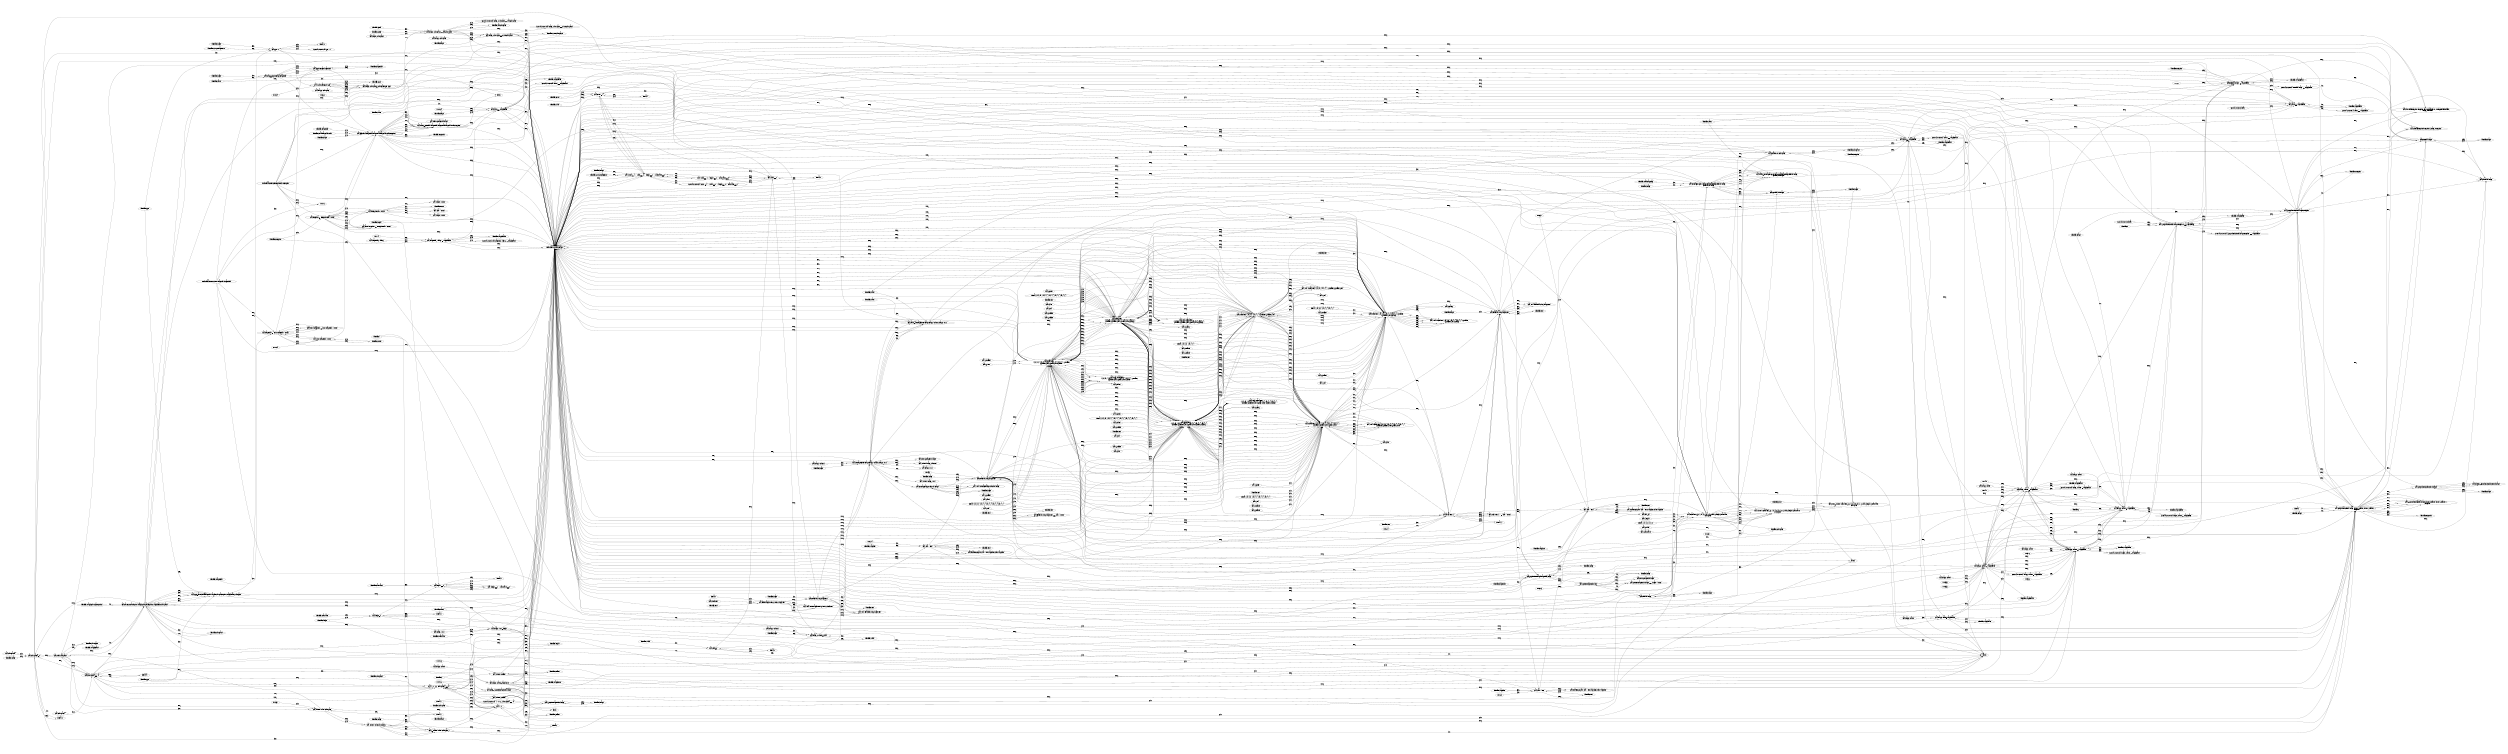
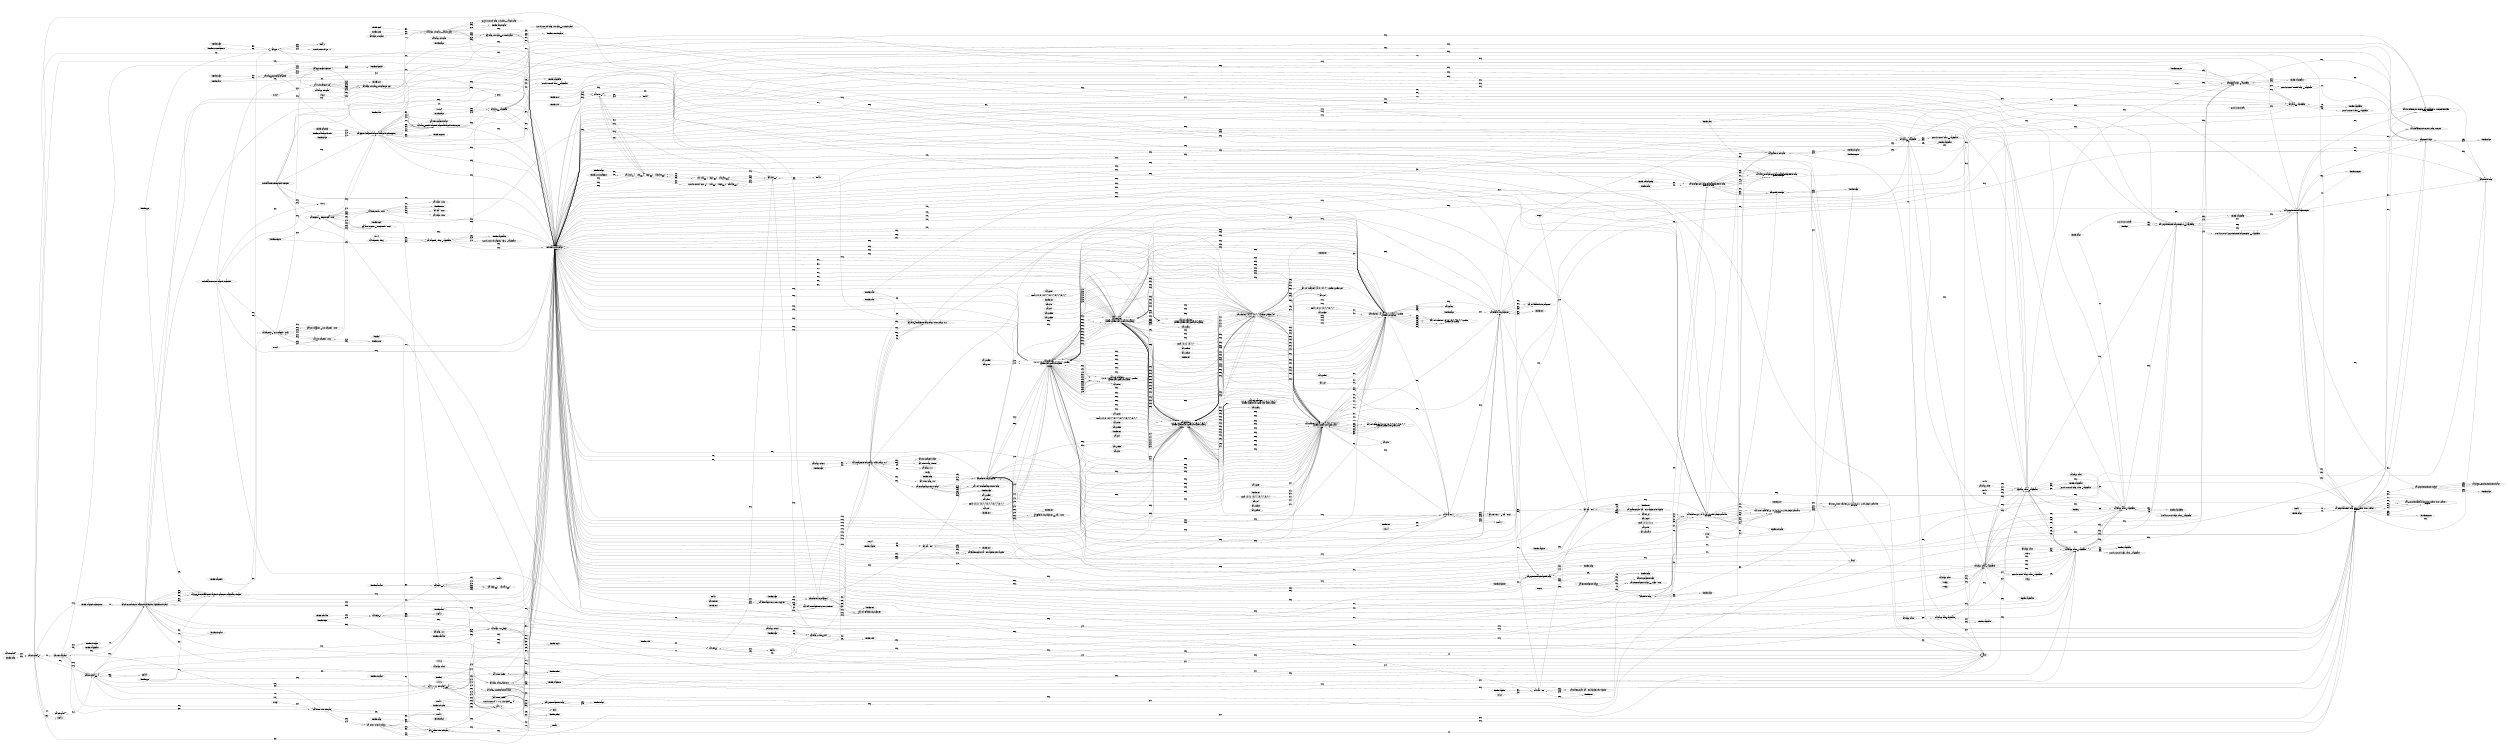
edge "(Call,strchr(text,'%'))" -> "(MethodReturn,static Image *)": label "DDG: " -> "AST: "
node "(Call,GetNextImageInList(info))": label "(Call,GetNextImageInList(info))" -> "(Call,GetNextImageInList(image))"
edge "(Call,colorspace[i]='0')" -> "(Call,strlen(colorspace))": label "DDG: " -> "AST: "
